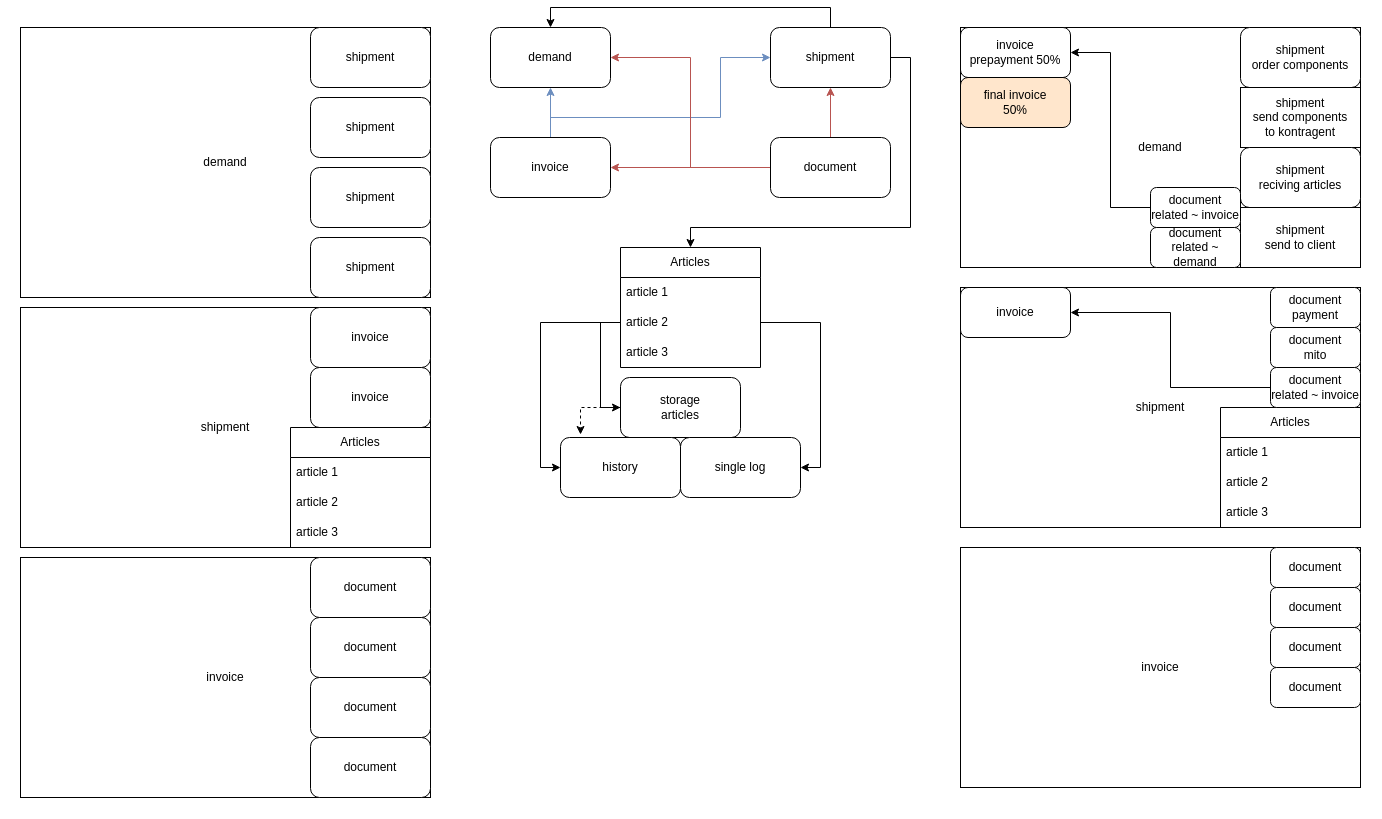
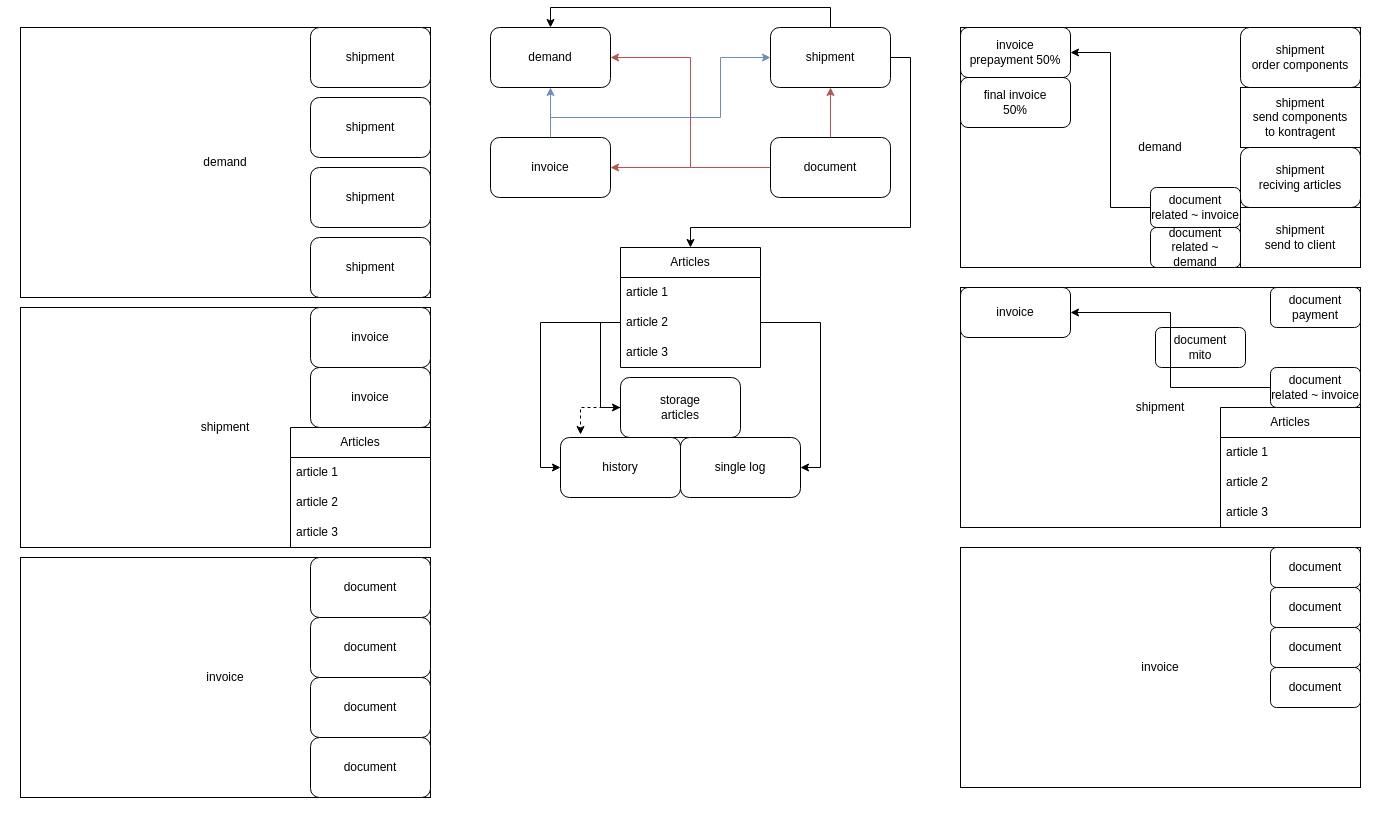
node "final invoice 50%": fillcolor #ffe6cc -> #ffffff
node "document mito": moved (1316, 348) -> (1201, 348)
